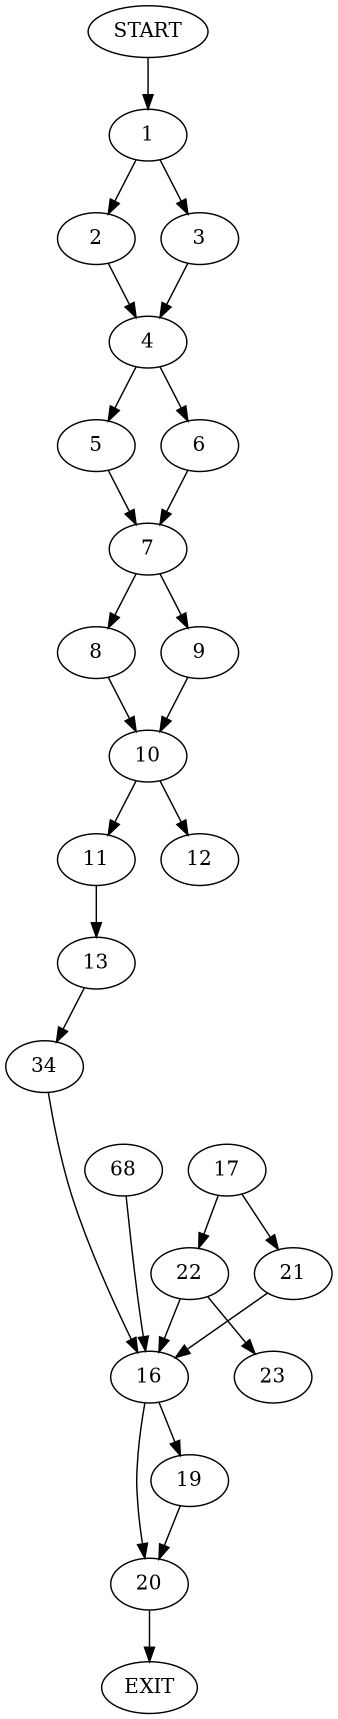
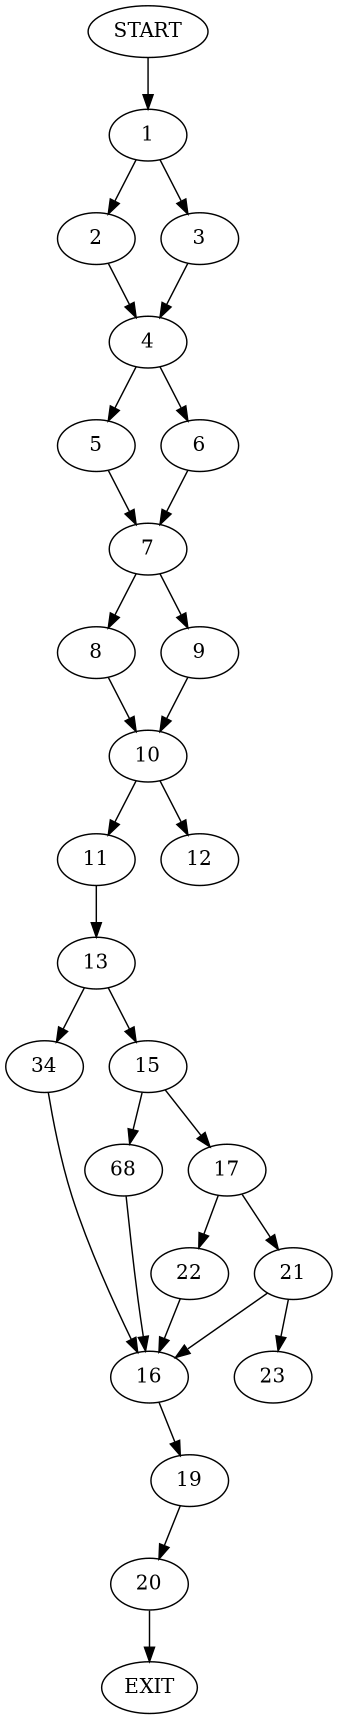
node "15": added
edge "22" -> "23": now "21" -> "23"
edge "16" -> "20": removed
